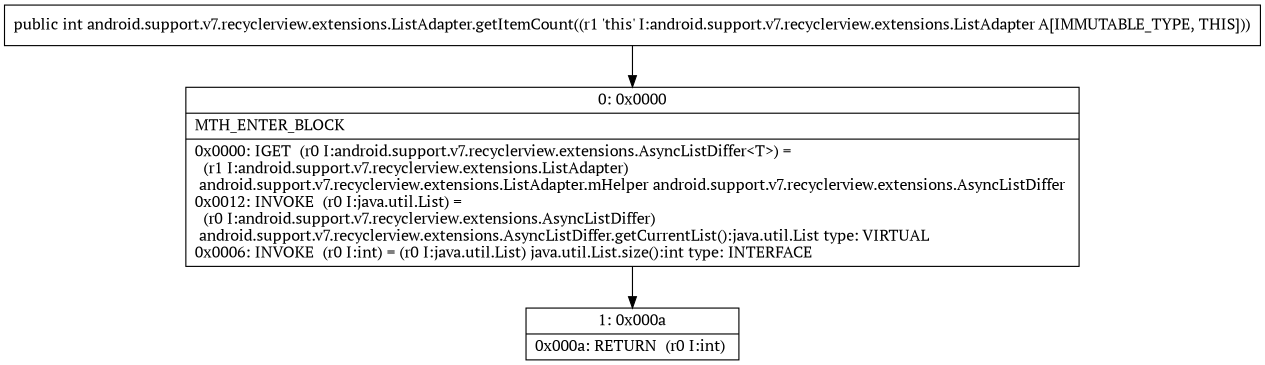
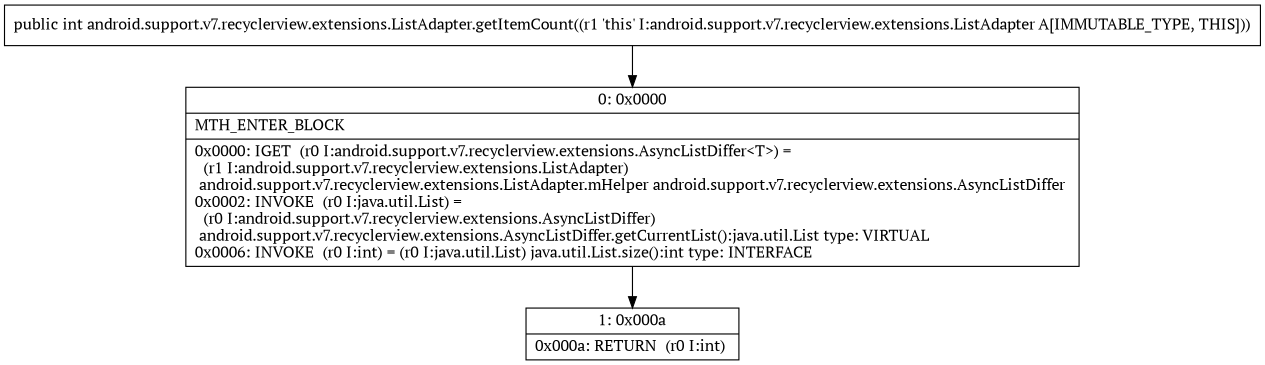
node "0: 0x0000": text "0x0012: INVOKE  (r0 I:java.util.List) =" -> "0x0002: INVOKE  (r0 I:java.util.List) ="
